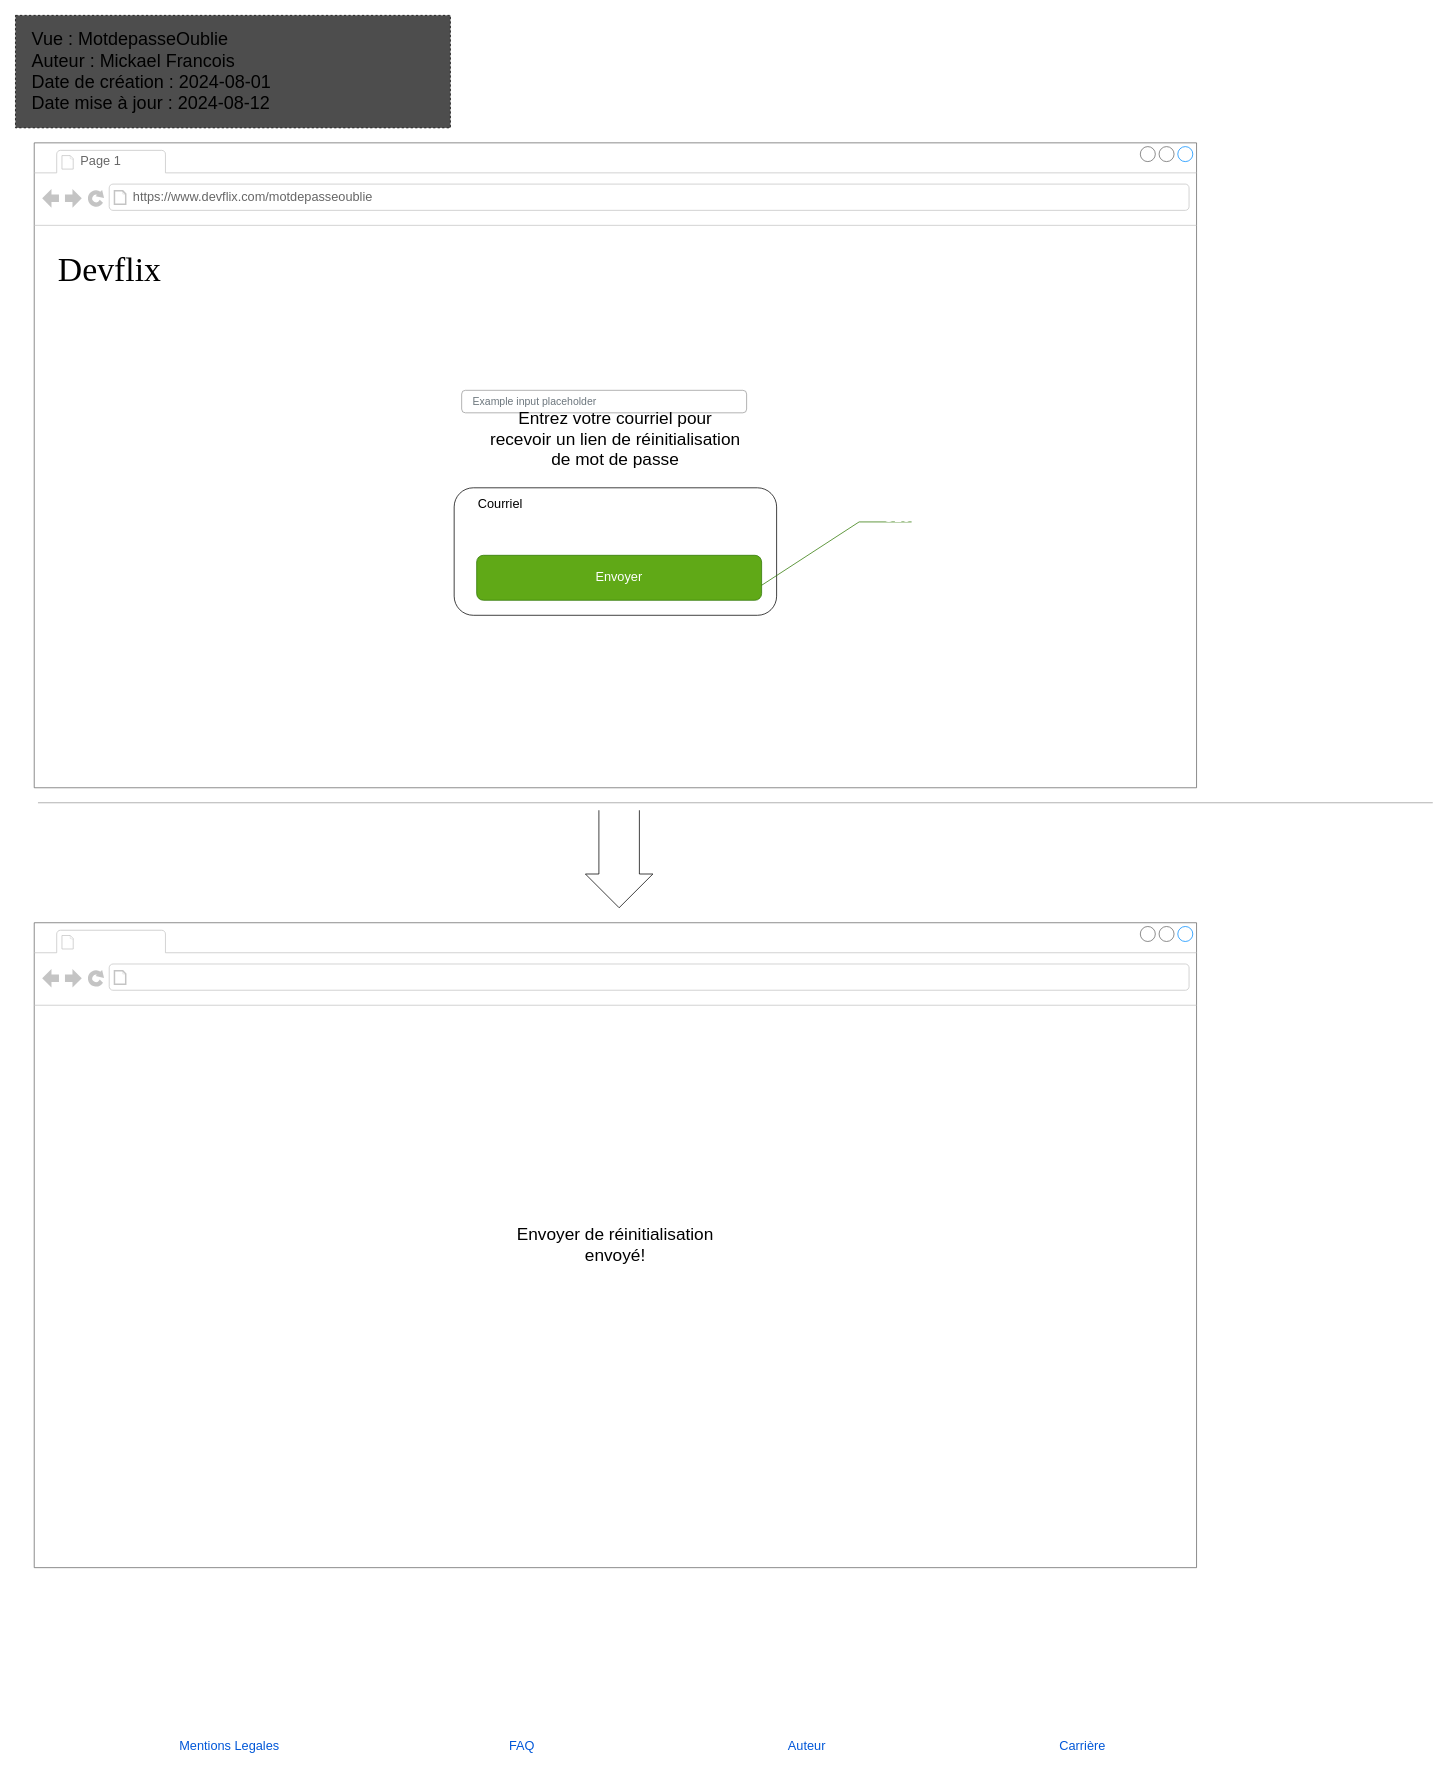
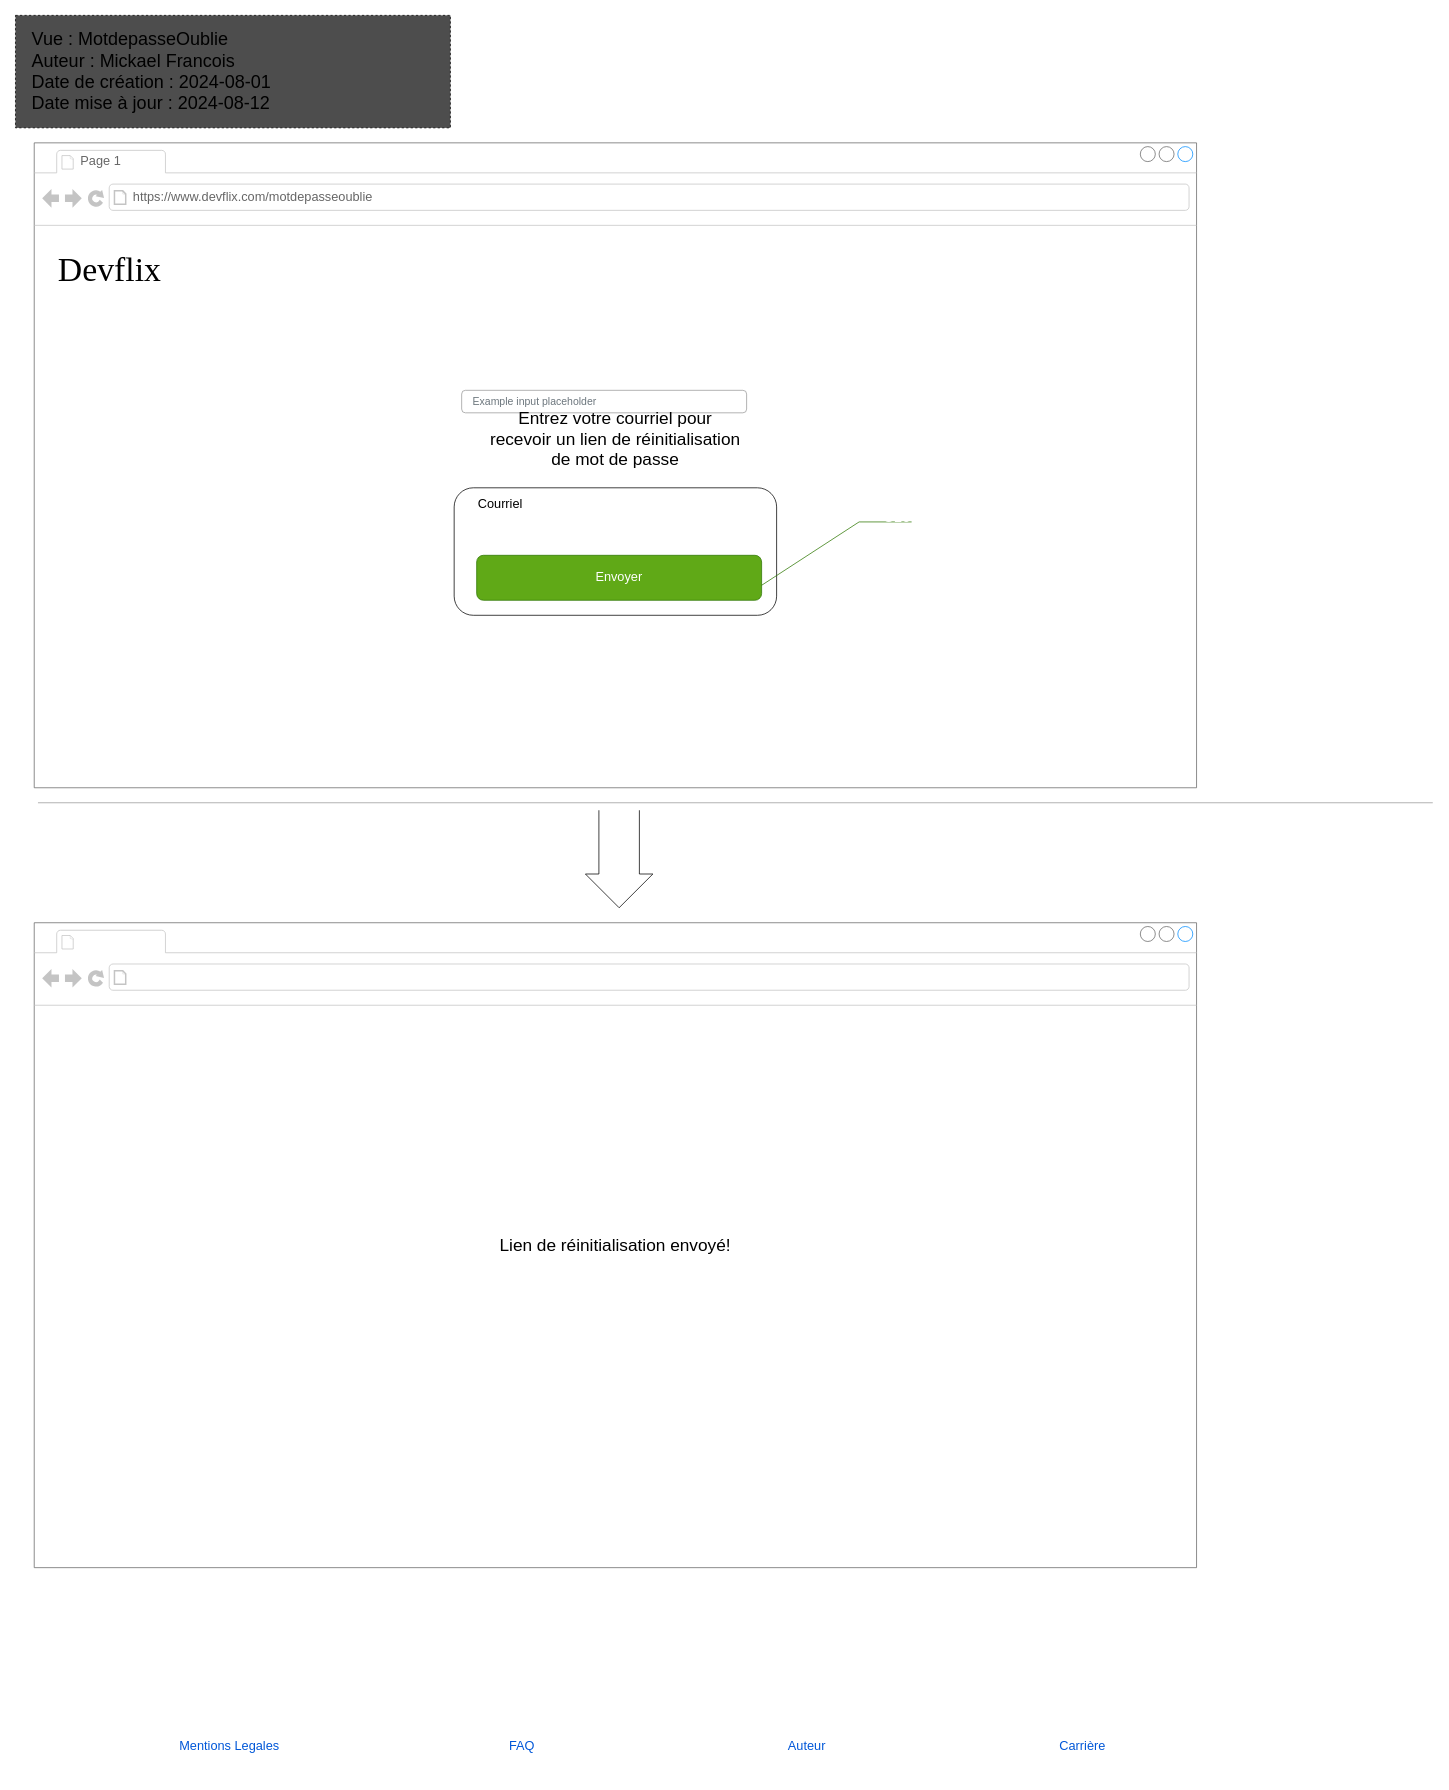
node "Envoyer de réinitialisation envoyé!": label "Envoyer de réinitialisation envoyé!" -> "Lien de réinitialisation envoyé!"
